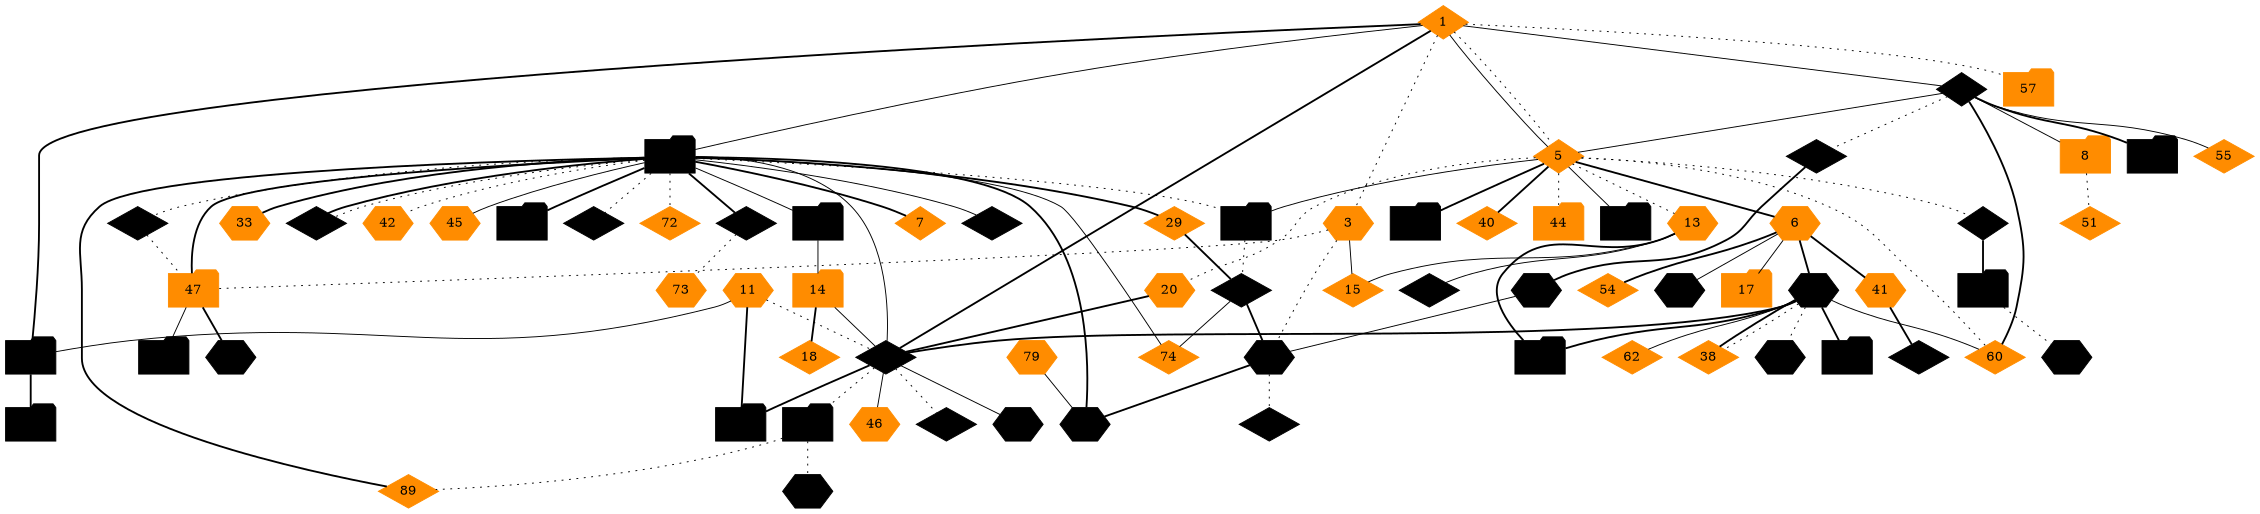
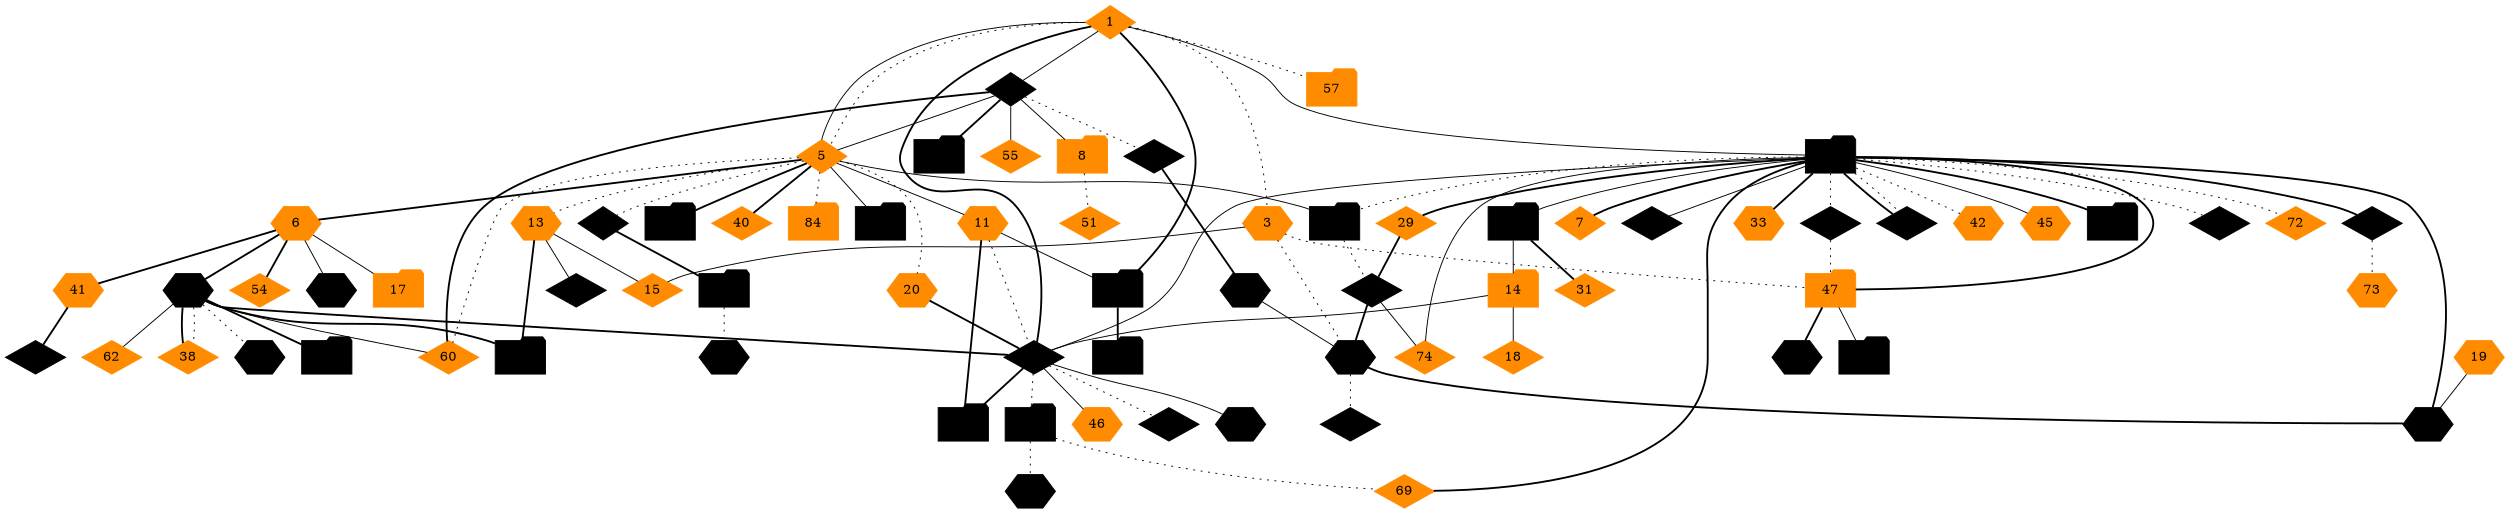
edge "5" -- "11": added
node "44": label "44" -> "84"
node "31": added
edge "14" -- "18": style bold -> solid
node "79": label "79" -> "19"
node "89": label "89" -> "69"
